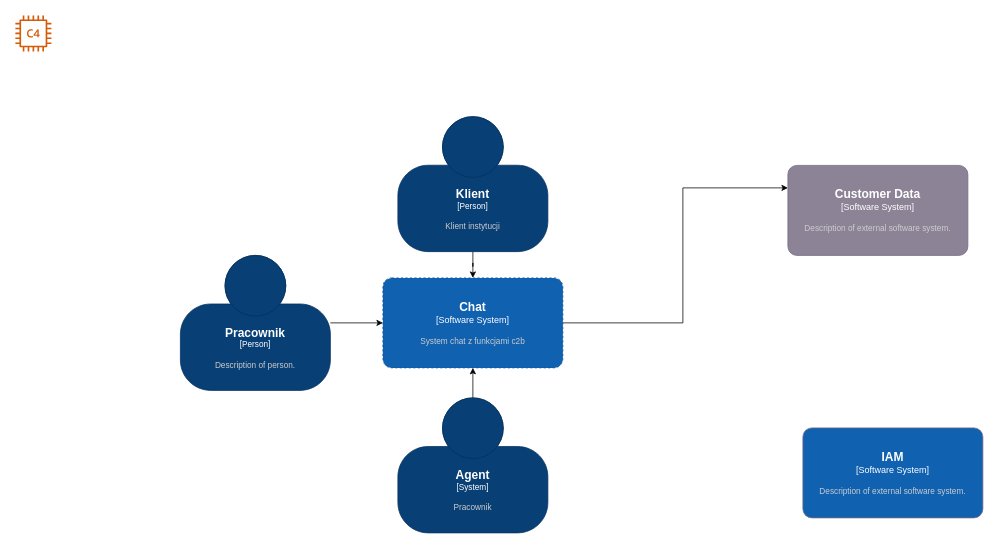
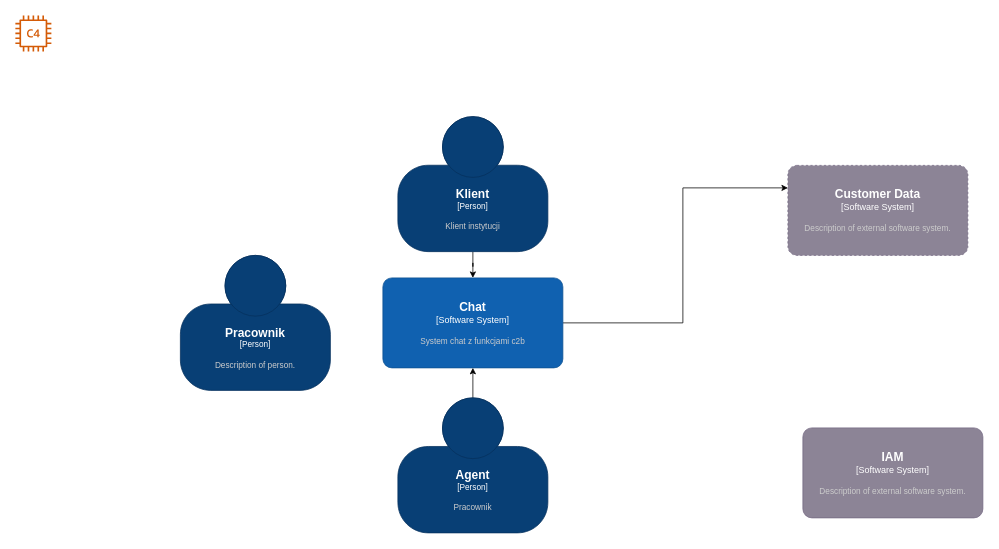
node "Customer Data [Software System] Description of external software system.": style solid -> dashed
edge "Pracownik [Person] Description of person." -> "Chat [Software System] System chat z funkcjami c2b": removed
node "Chat [Software System] System chat z funkcjami c2b": style dashed -> solid
node "IAM [Software System] Description of external software system.": fillcolor #1061b0 -> #8c8496
node "Agent [System] Pracownik": label "Agent [System] Pracownik" -> "Agent [Person] Pracownik"
